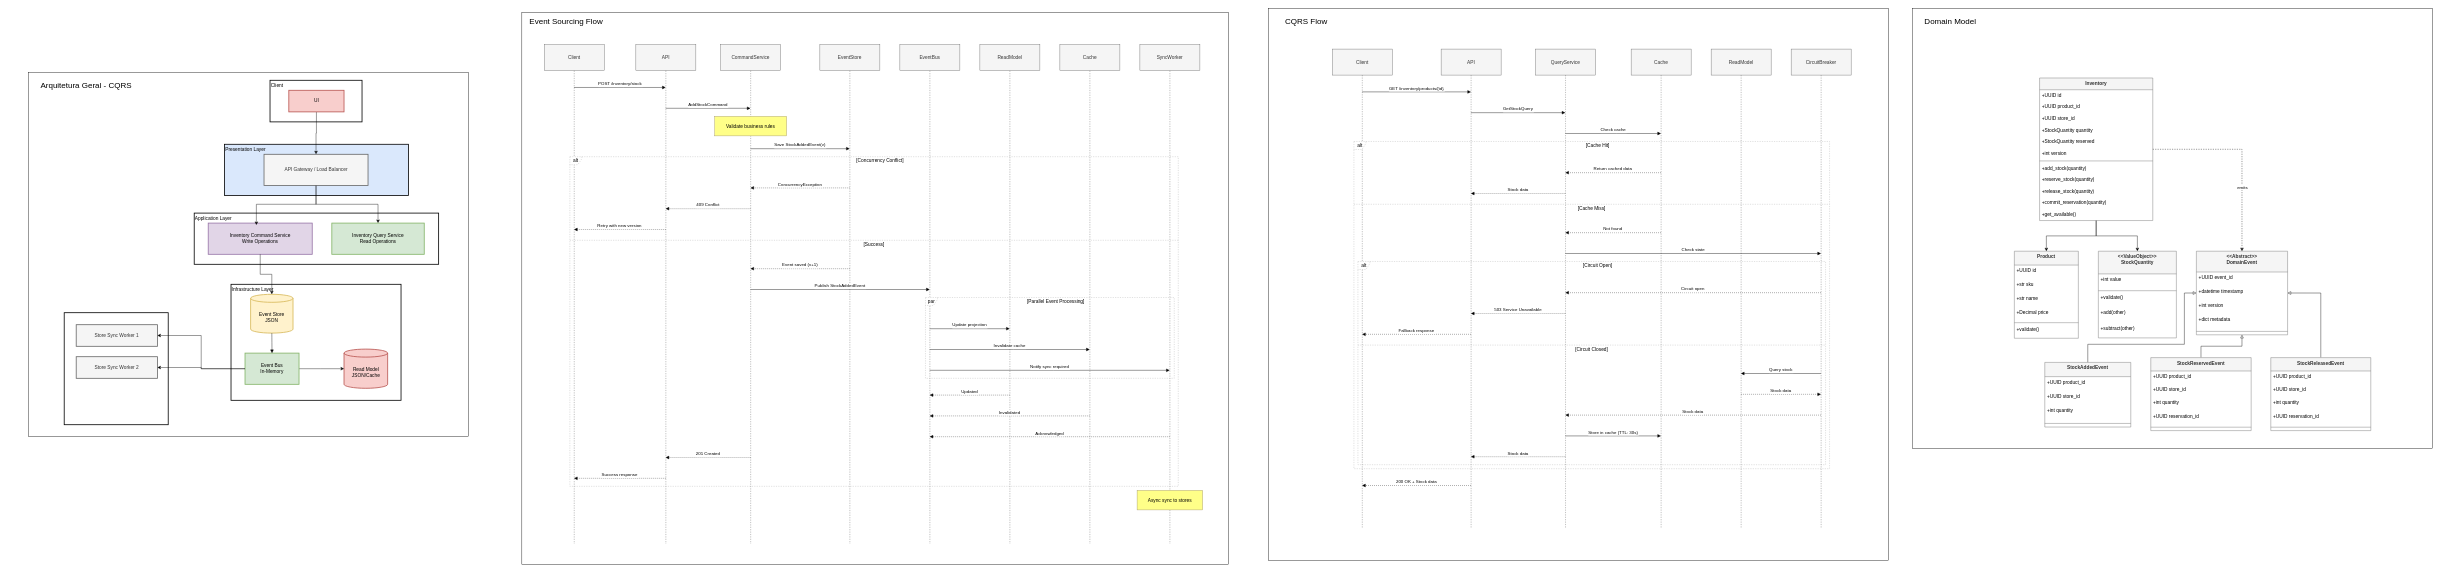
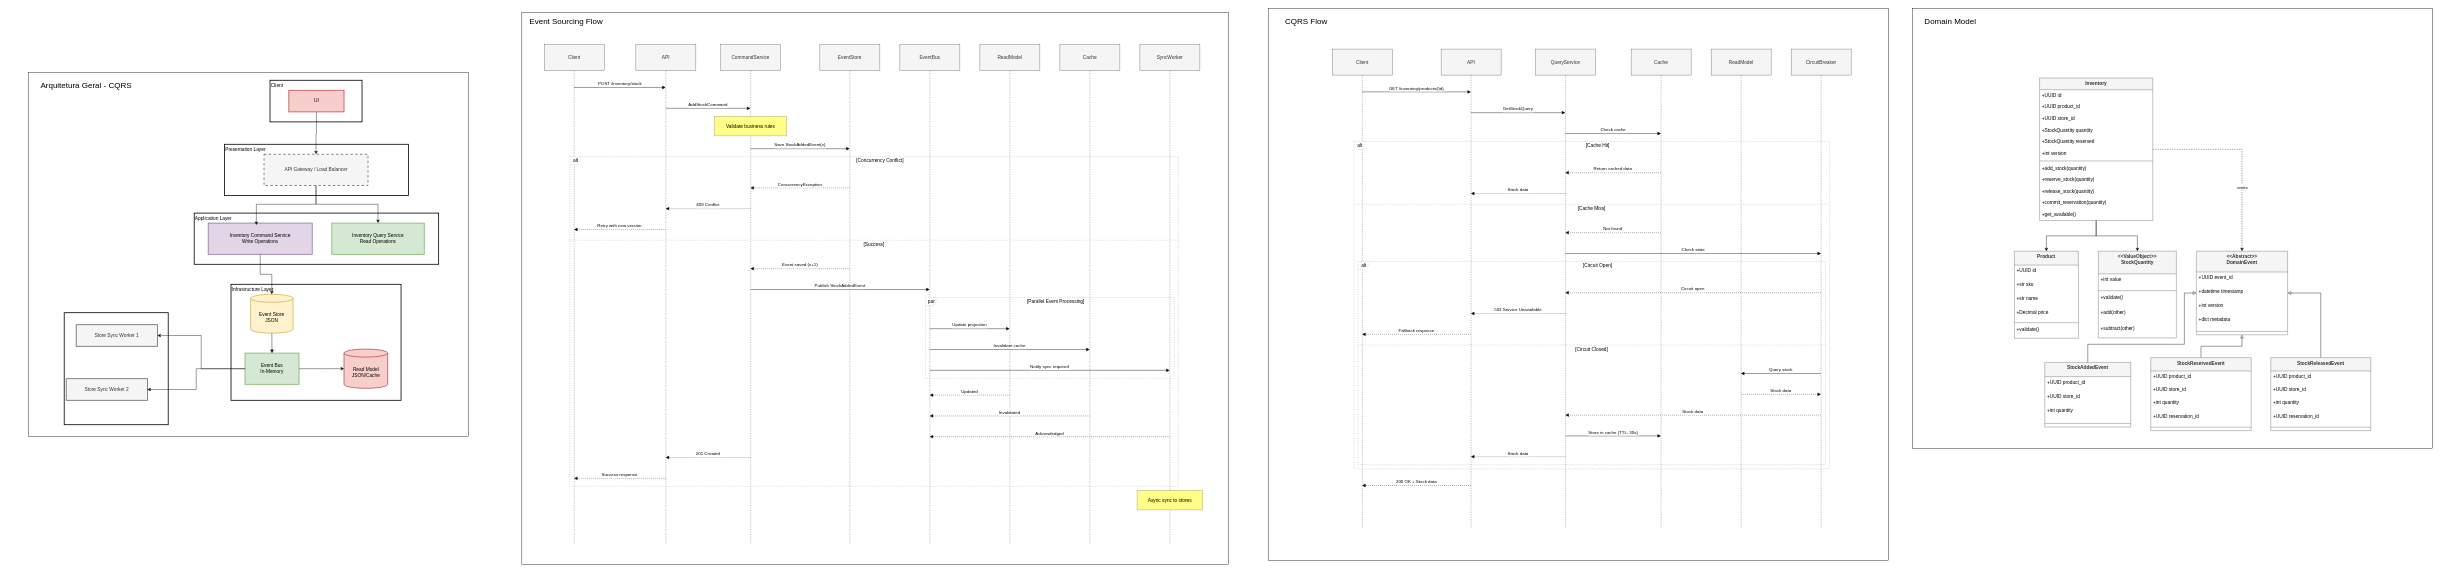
node "Presentation Layer": fillcolor #dae8fc -> #ffffff
node "API Gateway / Load Balancer": style solid -> dashed
node "Store Sync Worker 2": moved (117, 367) -> (107, 389)
